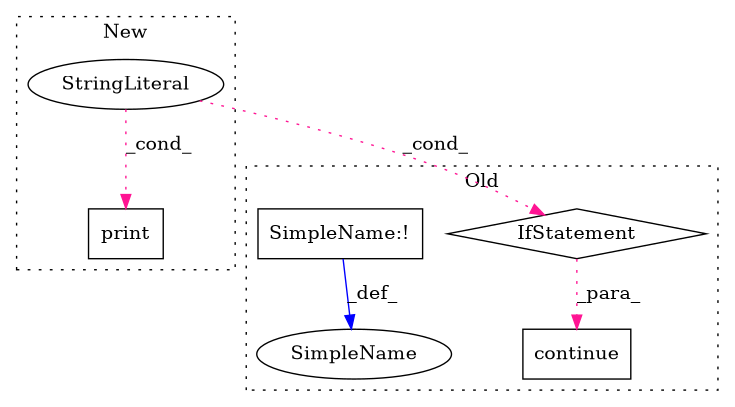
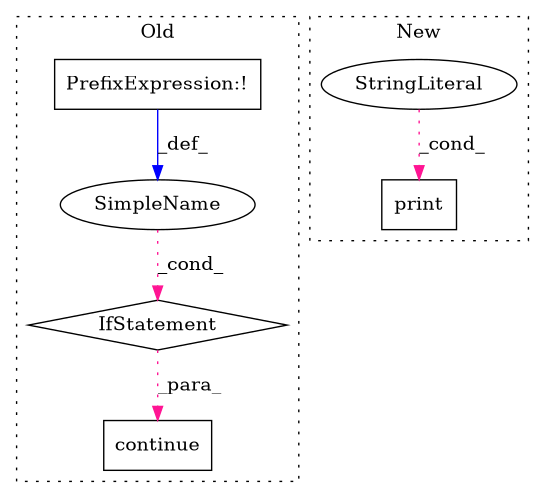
edge "StringLiteral" -> "IfStatement": now "SimpleName" -> "IfStatement"
node "SimpleName:!": label "SimpleName:!" -> "PrefixExpression:!"
